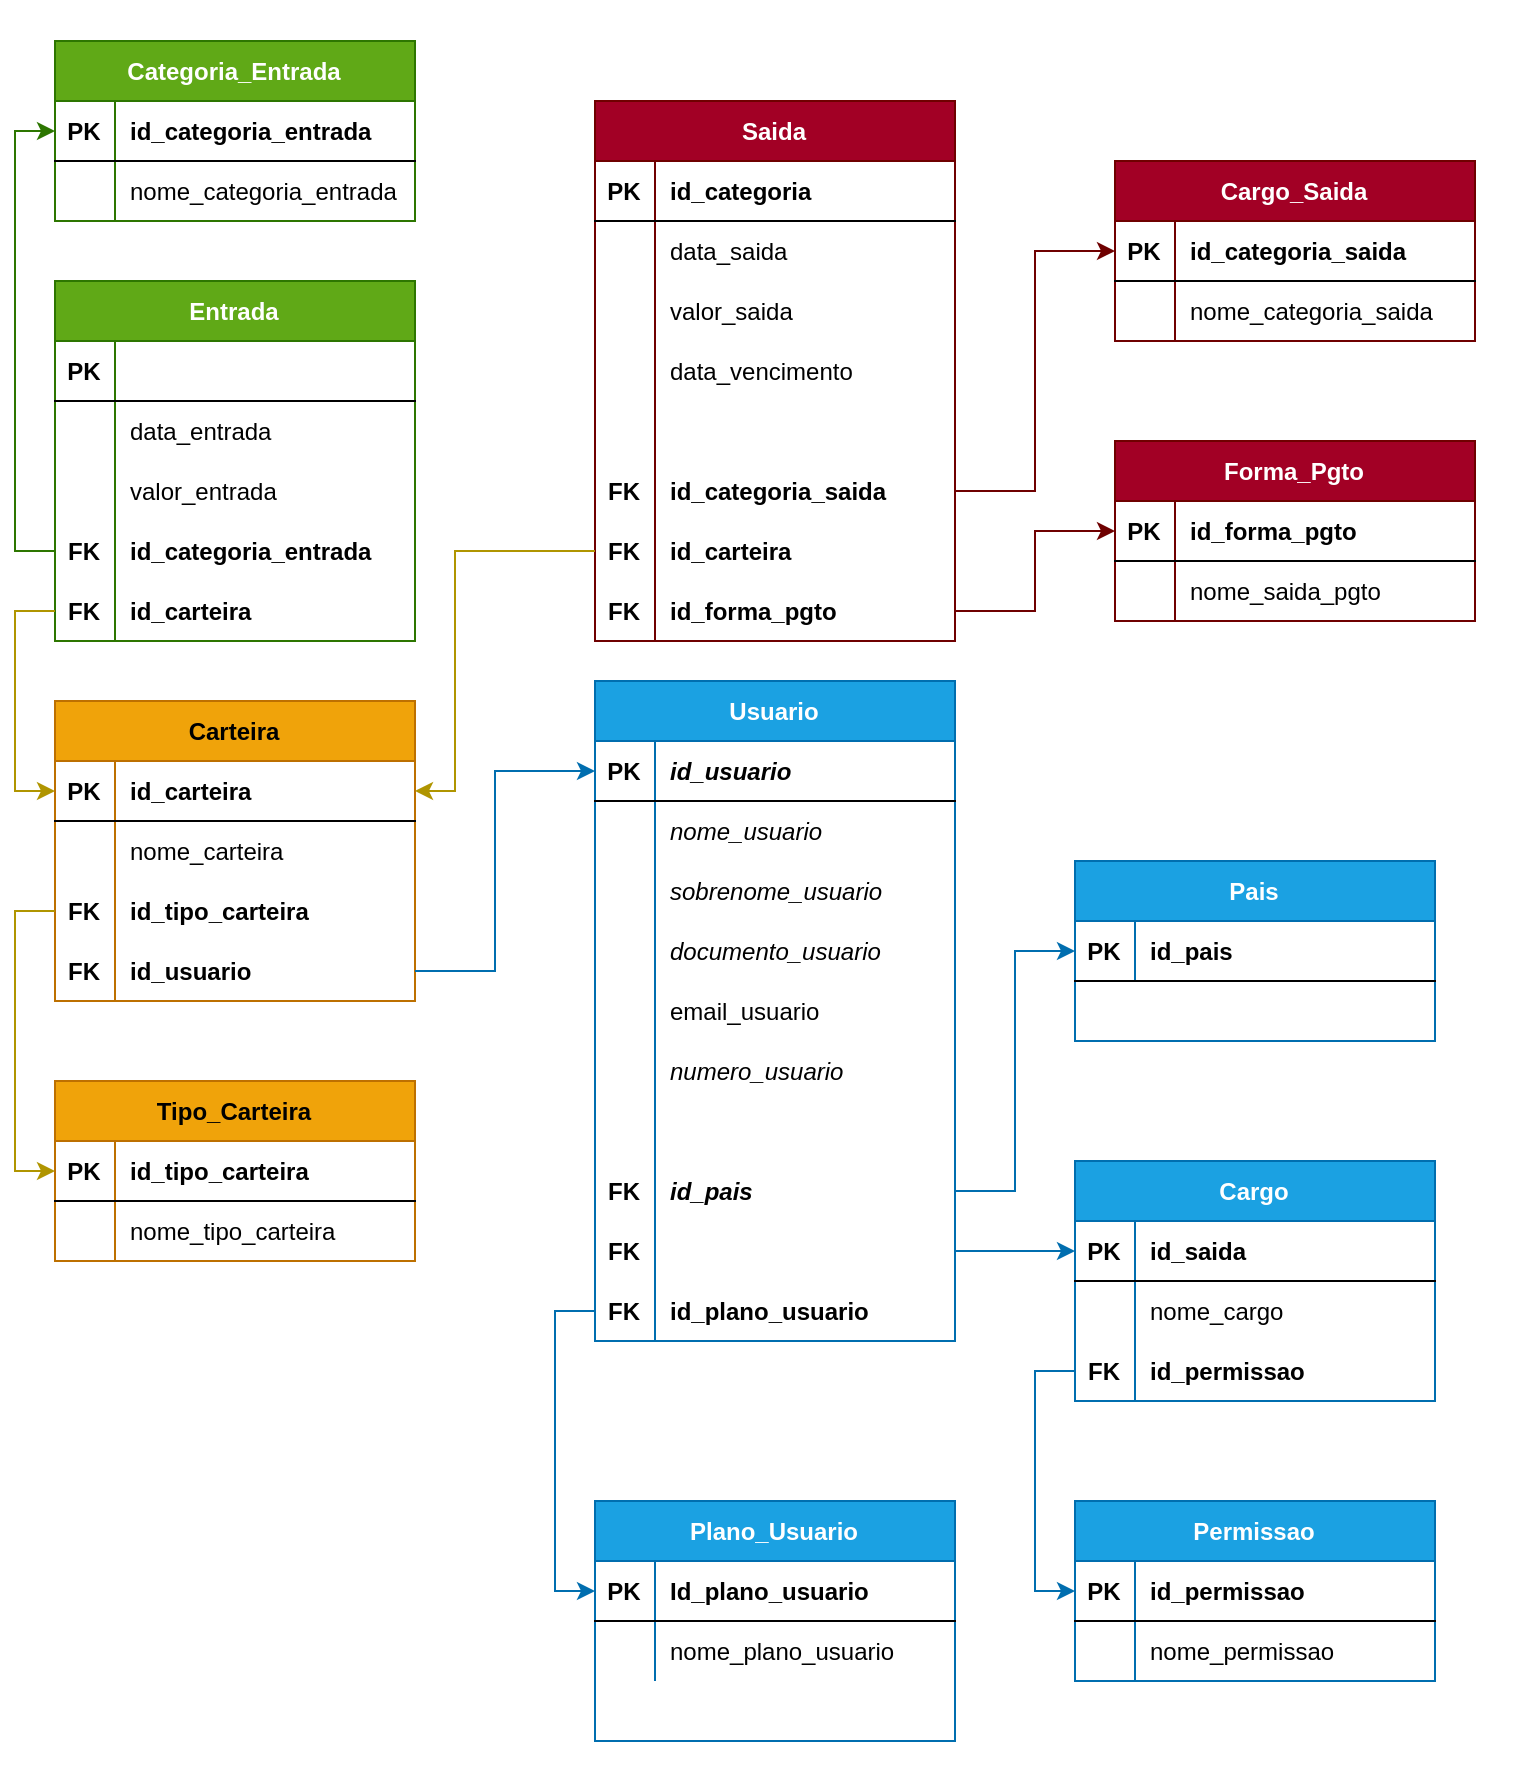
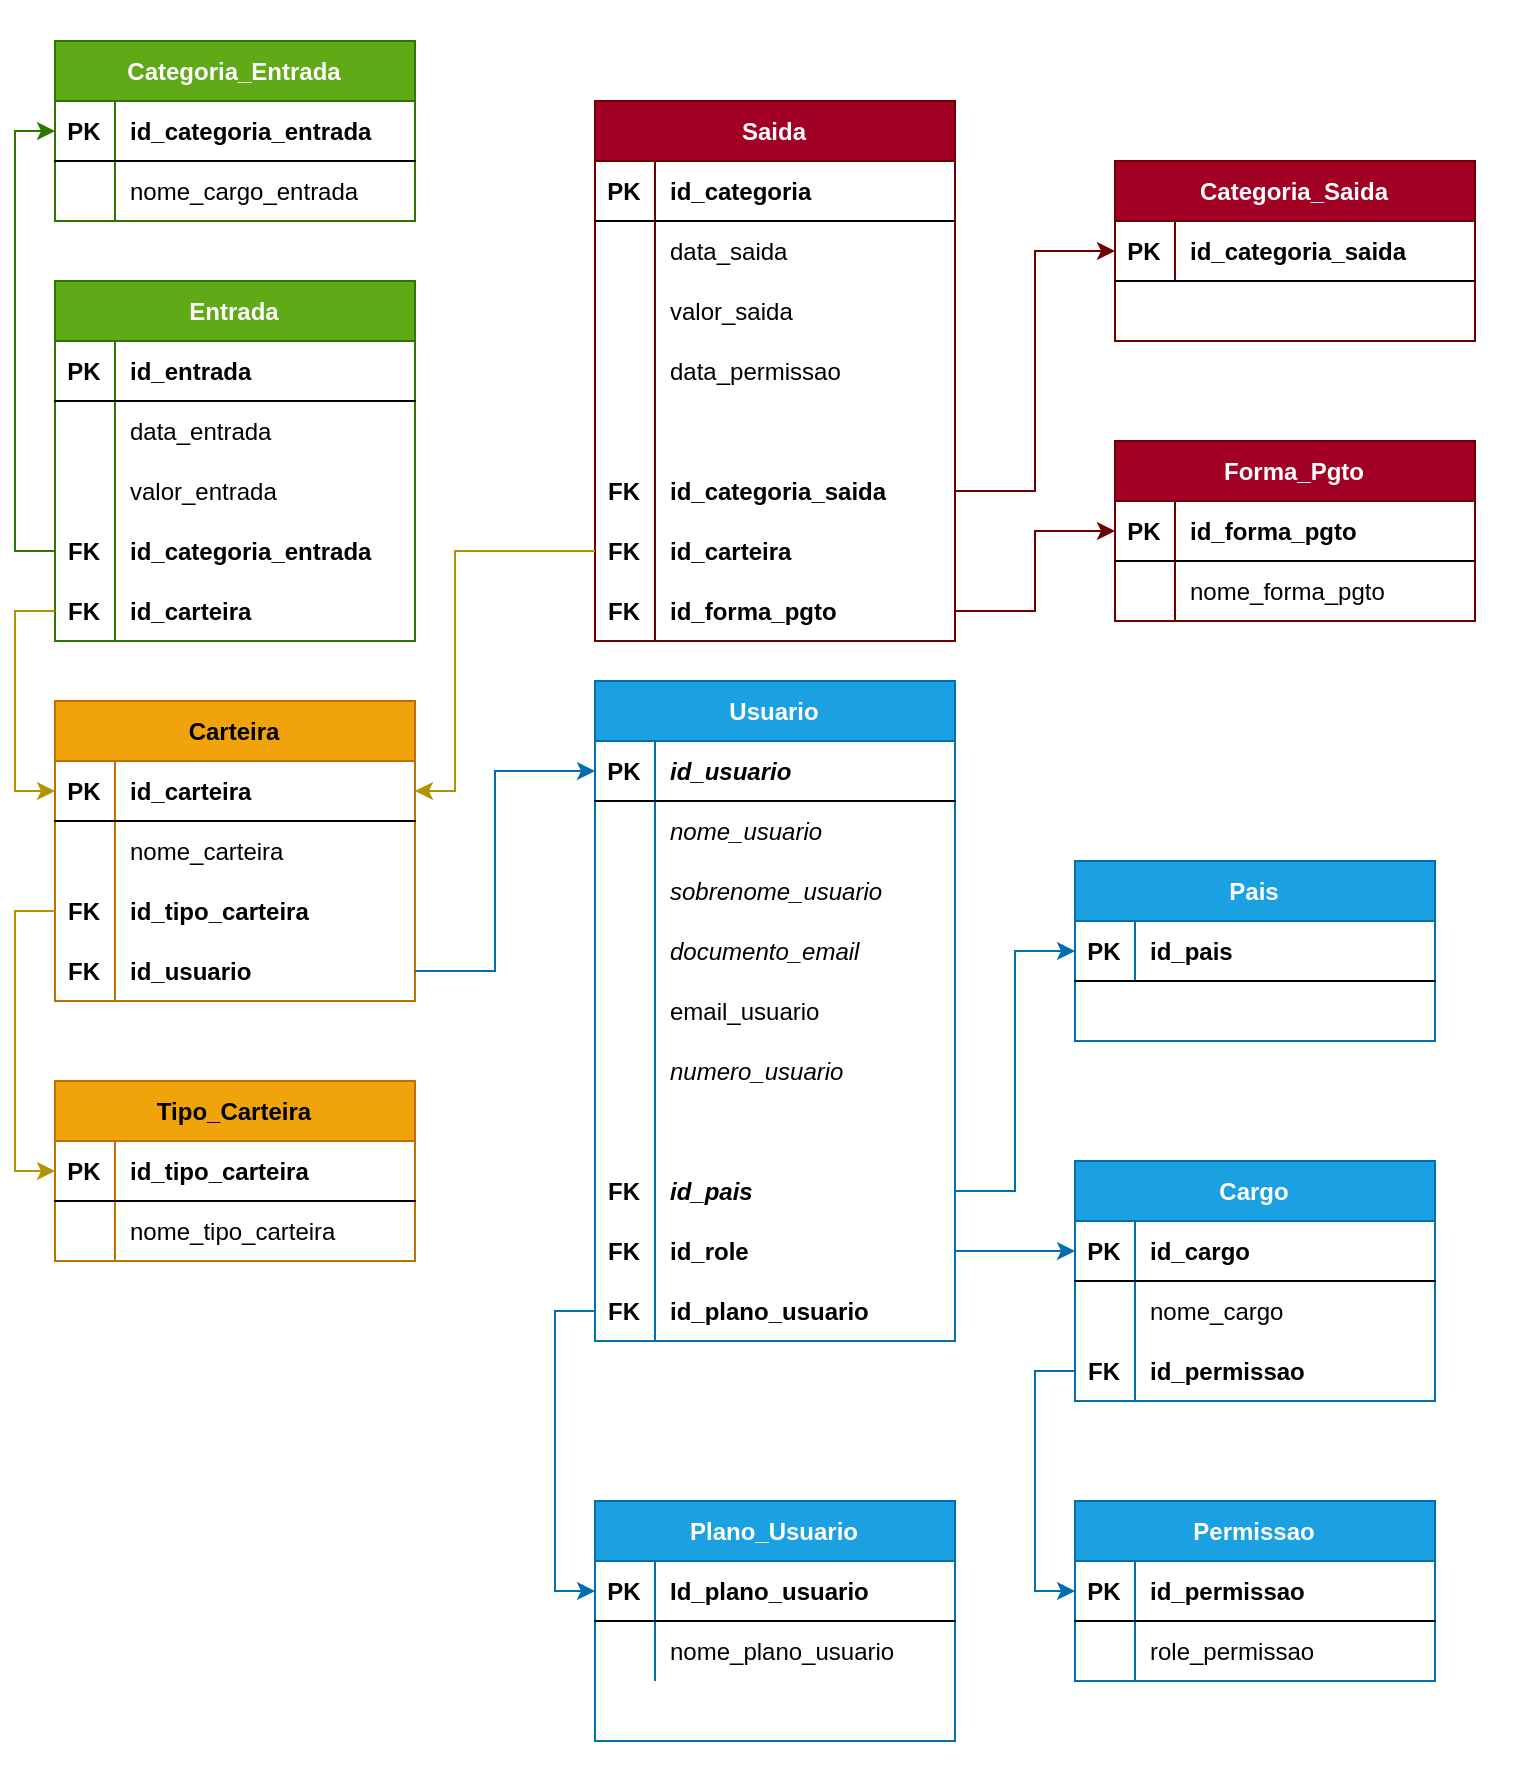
node "nome_categoria_entrada": label "nome_categoria_entrada" -> "nome_cargo_entrada"
node "Cargo_Saida": label "Cargo_Saida" -> "Categoria_Saida"
node "nome_categoria_saida": removed
node "id_entrada": added
node "data_vencimento": label "data_vencimento" -> "data_permissao"
node "nome_saida_pgto": label "nome_saida_pgto" -> "nome_forma_pgto"
node "documento_usuario": label "documento_usuario" -> "documento_email"
node "id_role": added
node "id_saida": label "id_saida" -> "id_cargo"
node "nome_permissao": label "nome_permissao" -> "role_permissao"
